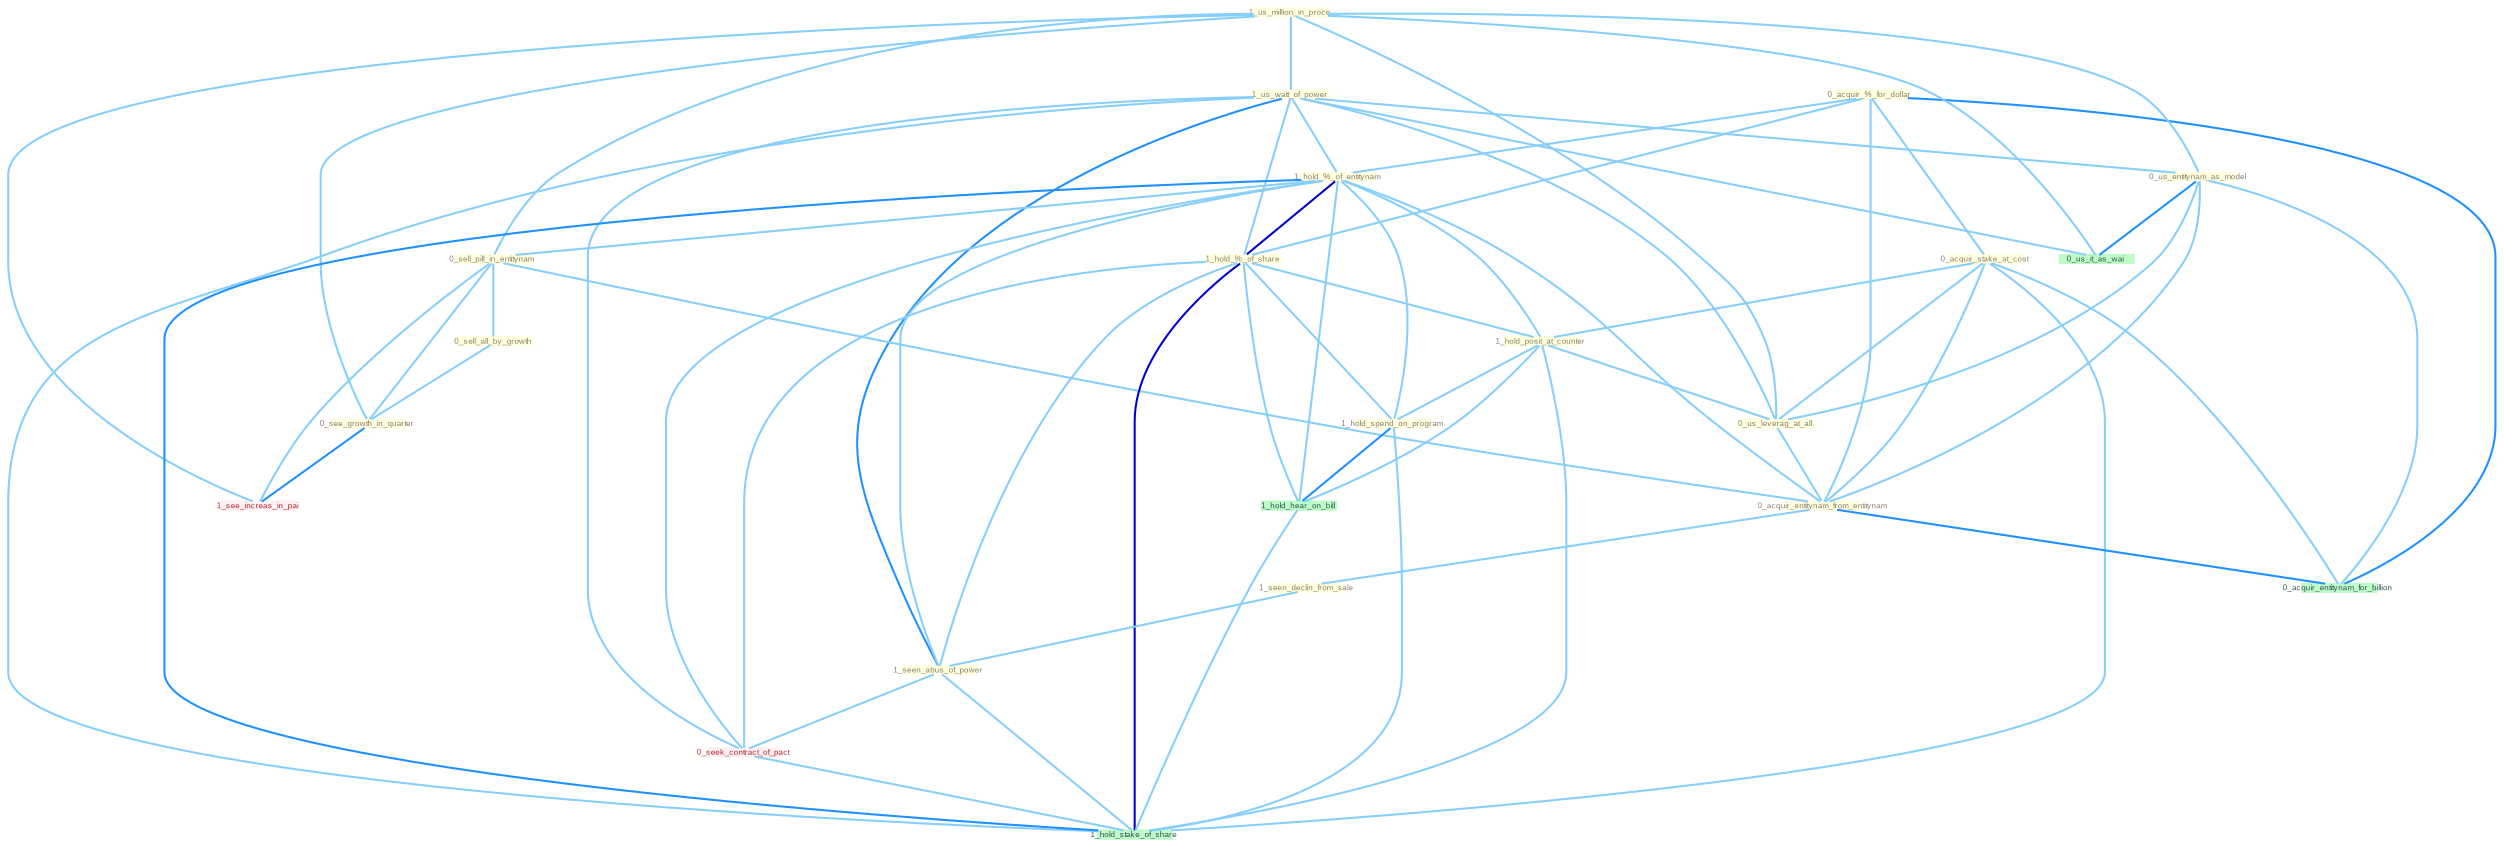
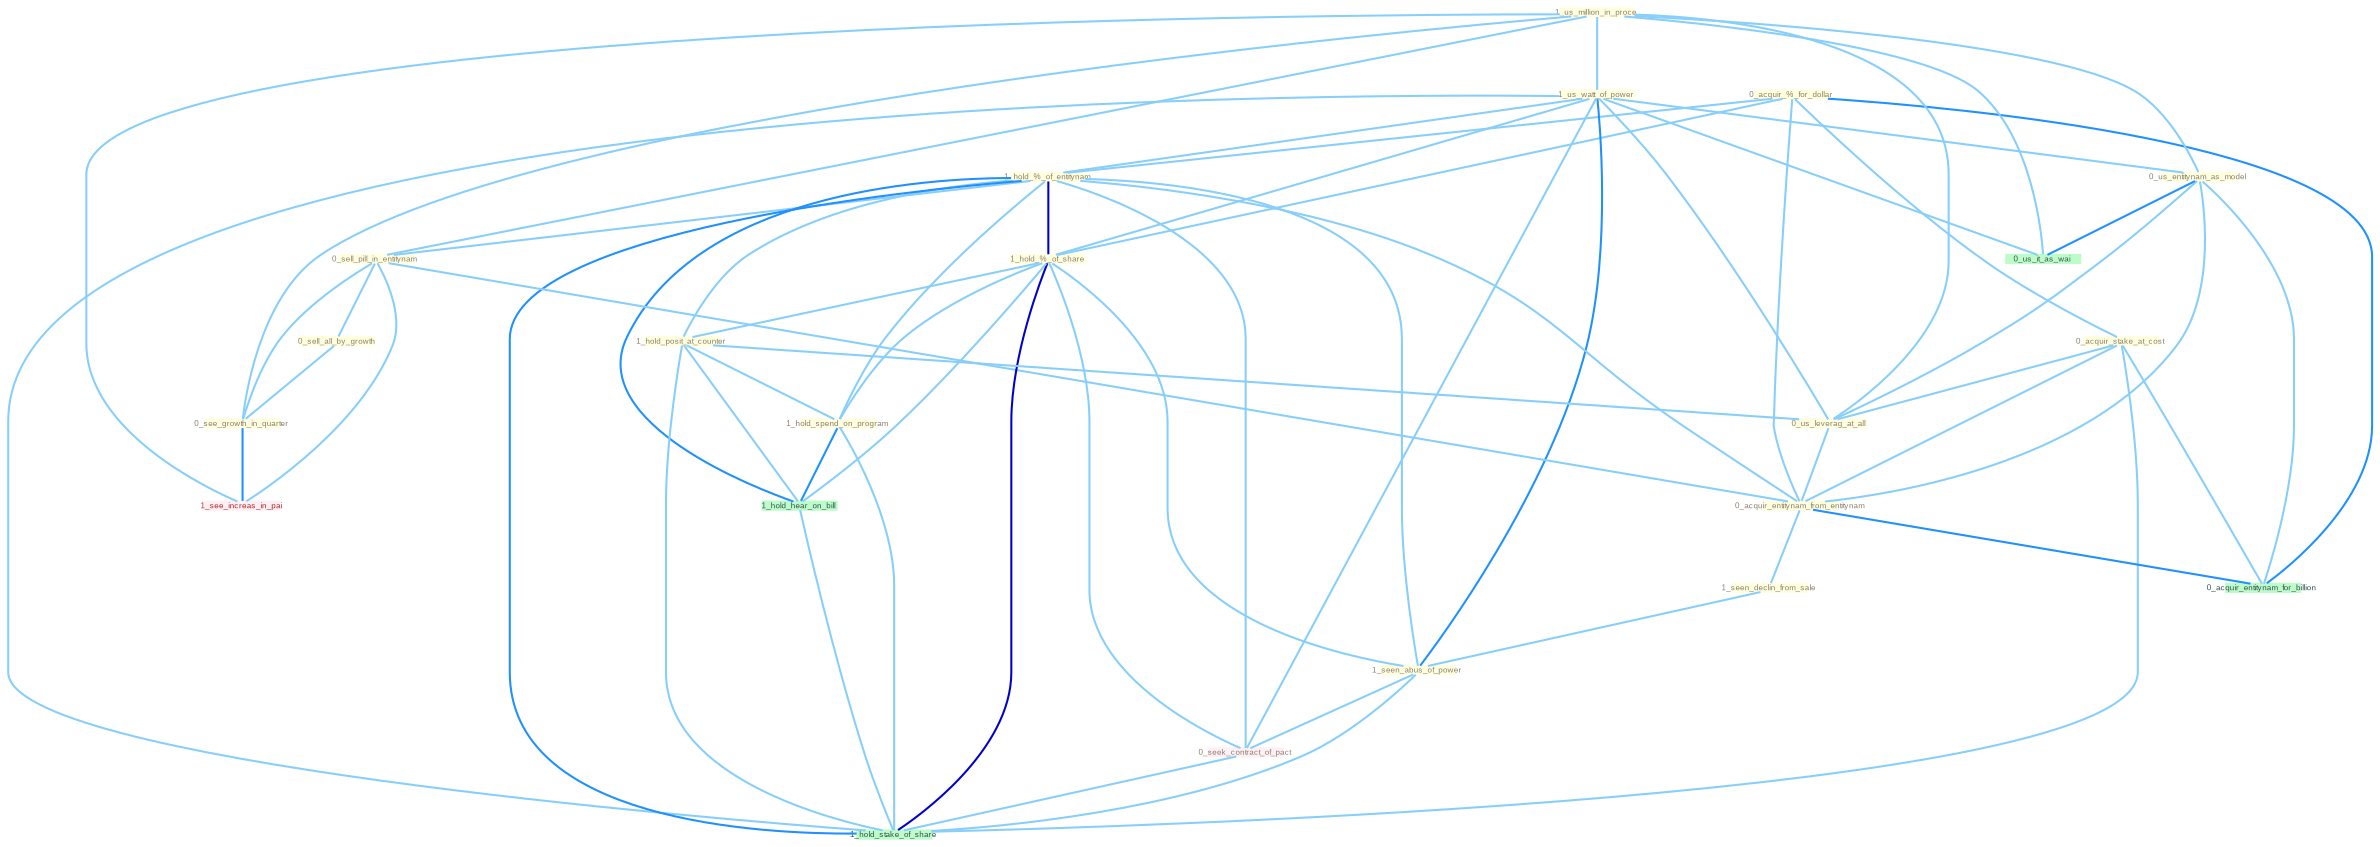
edge "0_acquir_stake_at_cost" -- "1_hold_posit_at_counter": removed
edge "1_hold_%_of_entitynam" -- "1_hold_hear_on_bill": color #87cefa -> #1e90ff
node "0_seek_contract_of_pact": fontcolor #b22222 -> #8b7d6b
